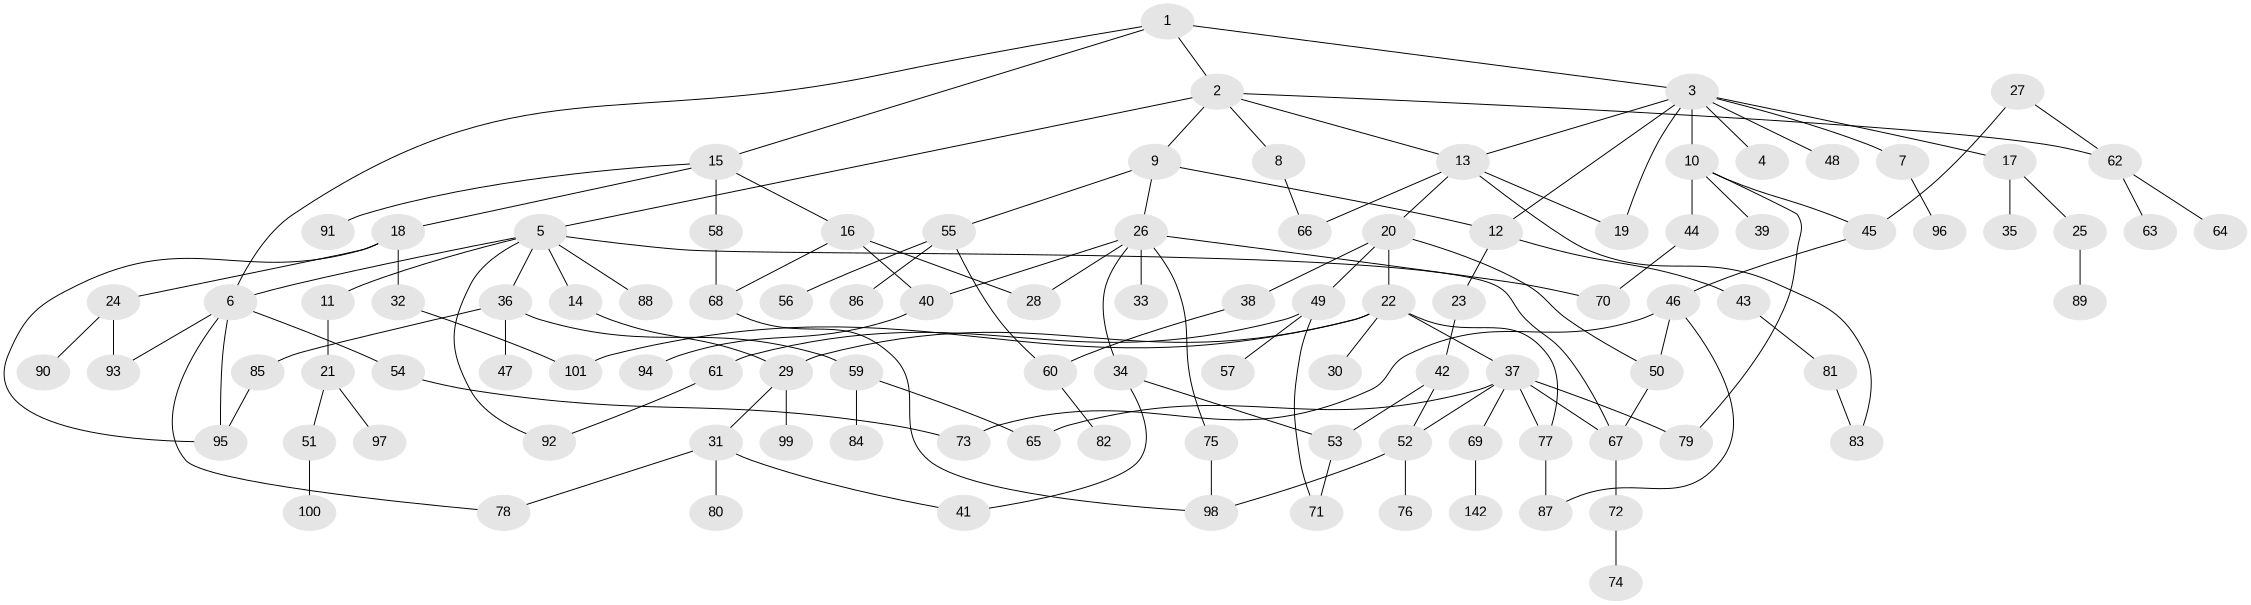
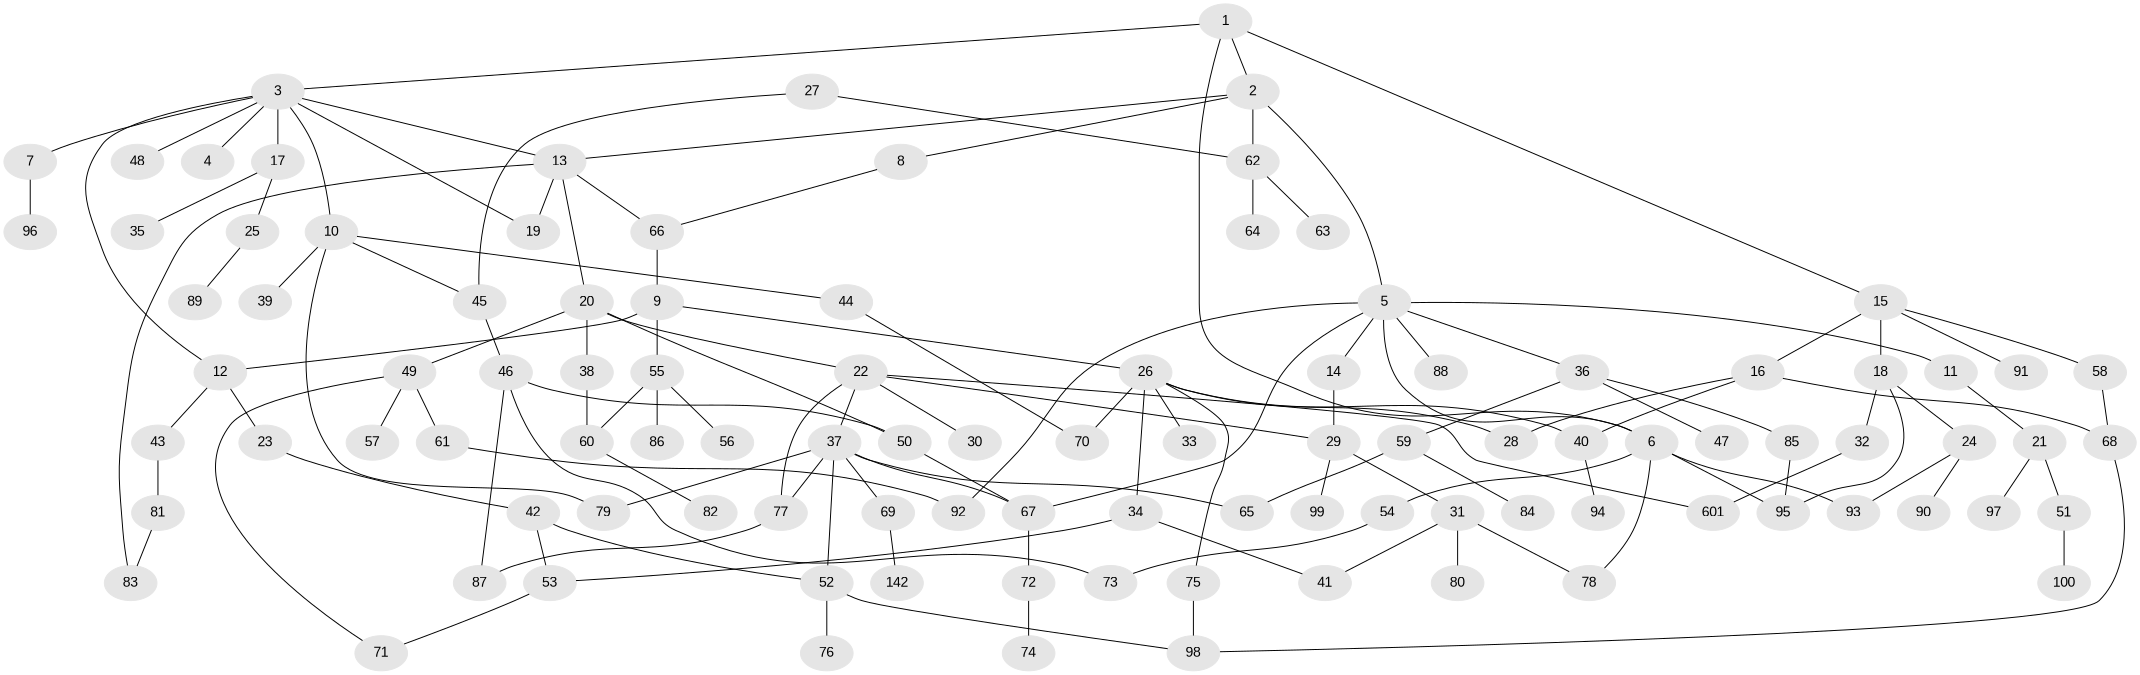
edge "2" -- "9": now "66" -- "9"
node "101": label "101" -> "601"
